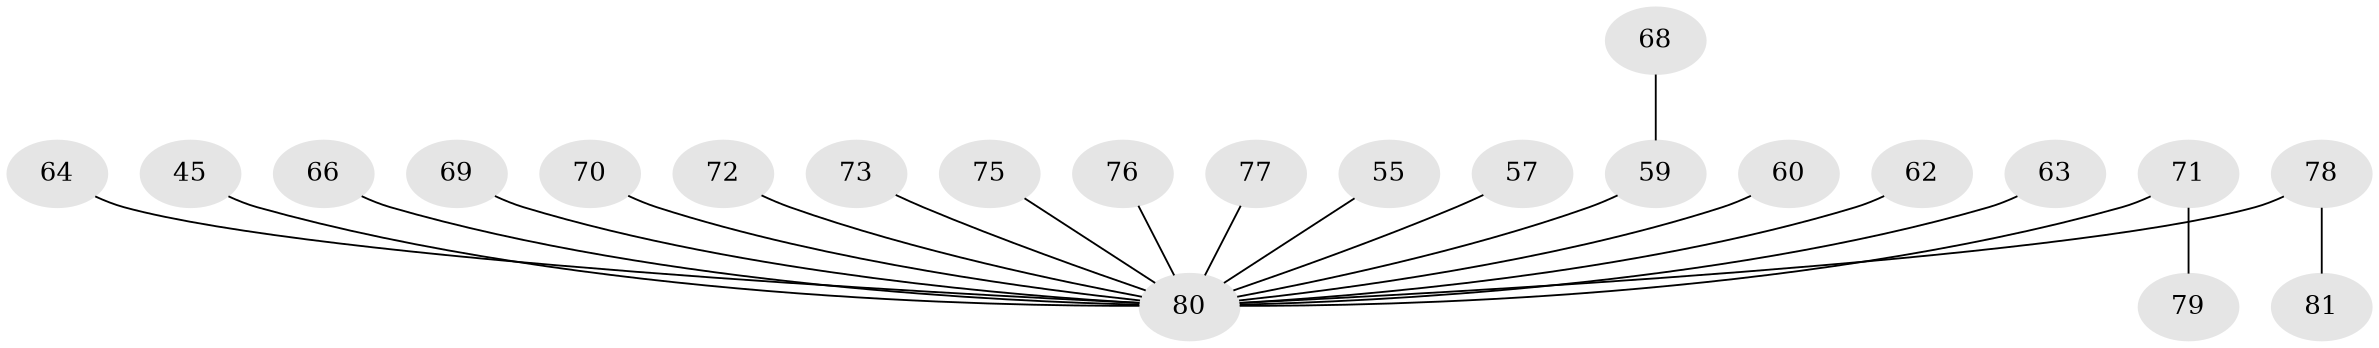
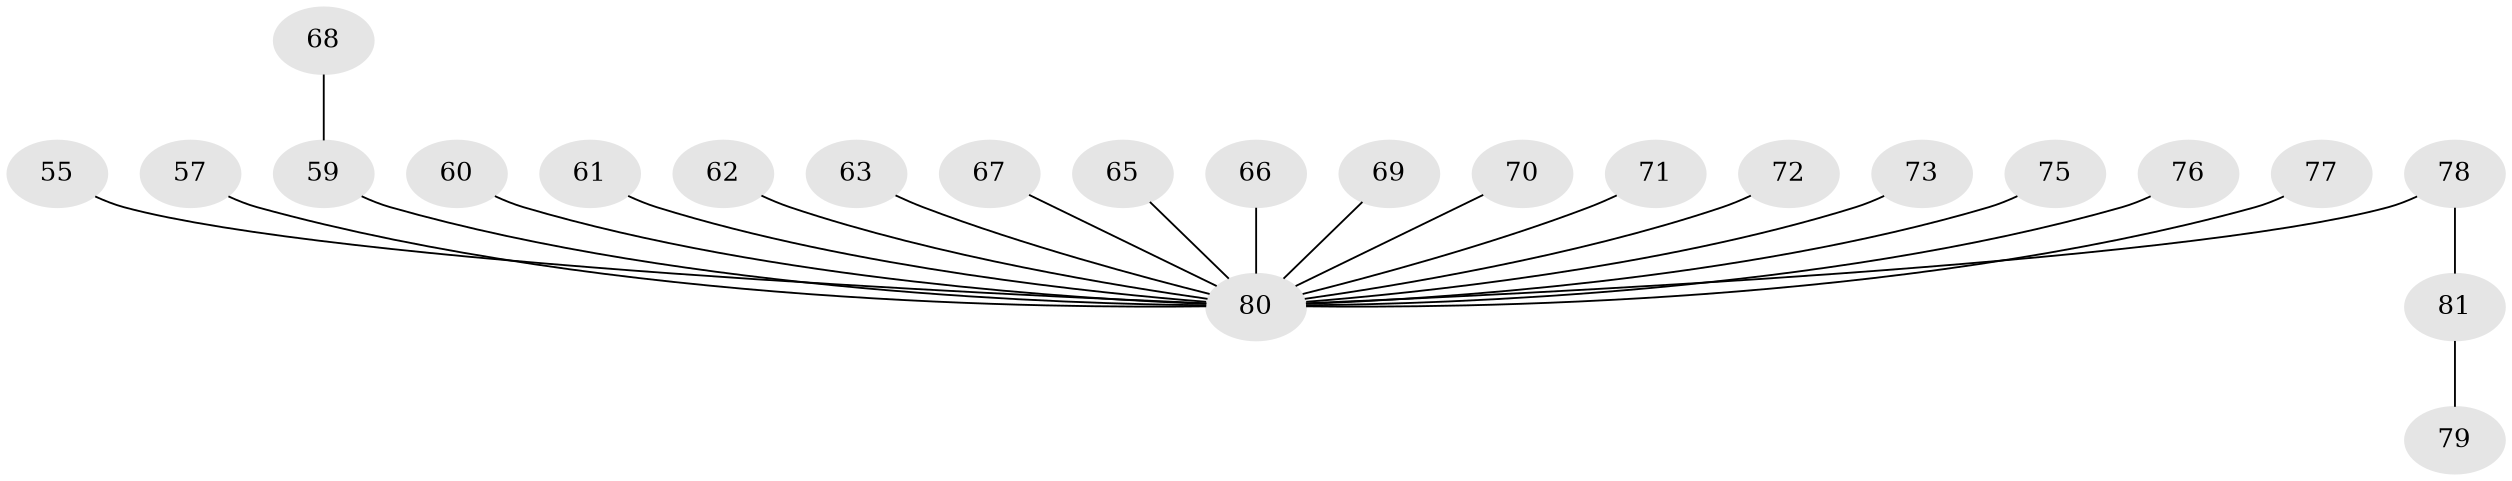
node "64": label "64" -> "67"
node "45": label "45" -> "65"
node "61": added
edge "71" -- "79": now "81" -- "79"
